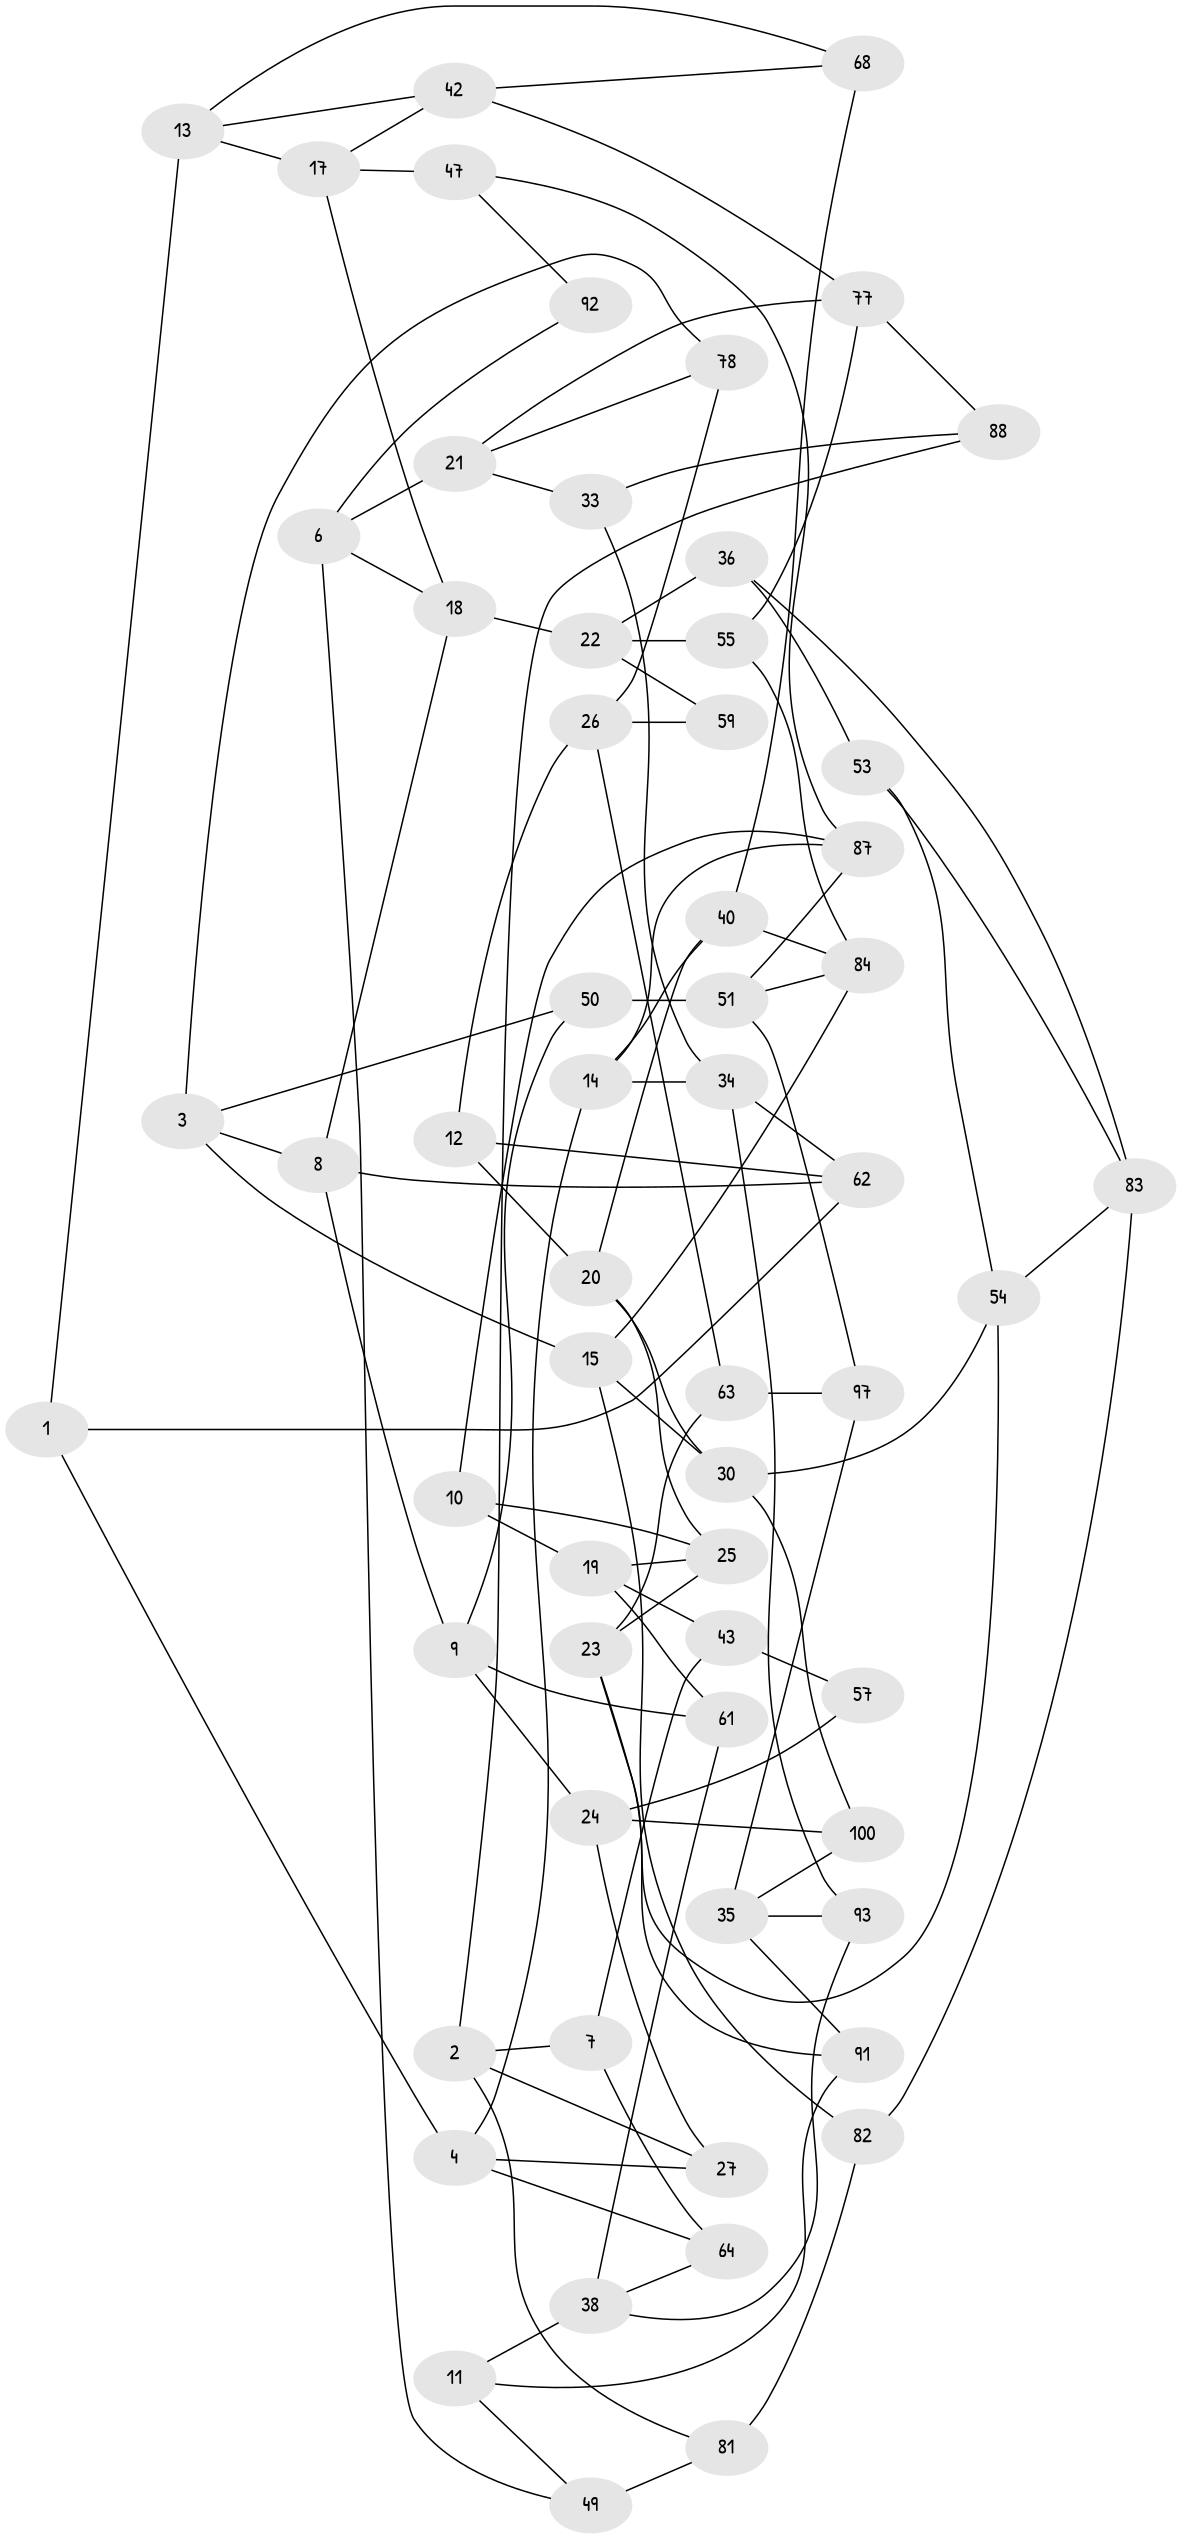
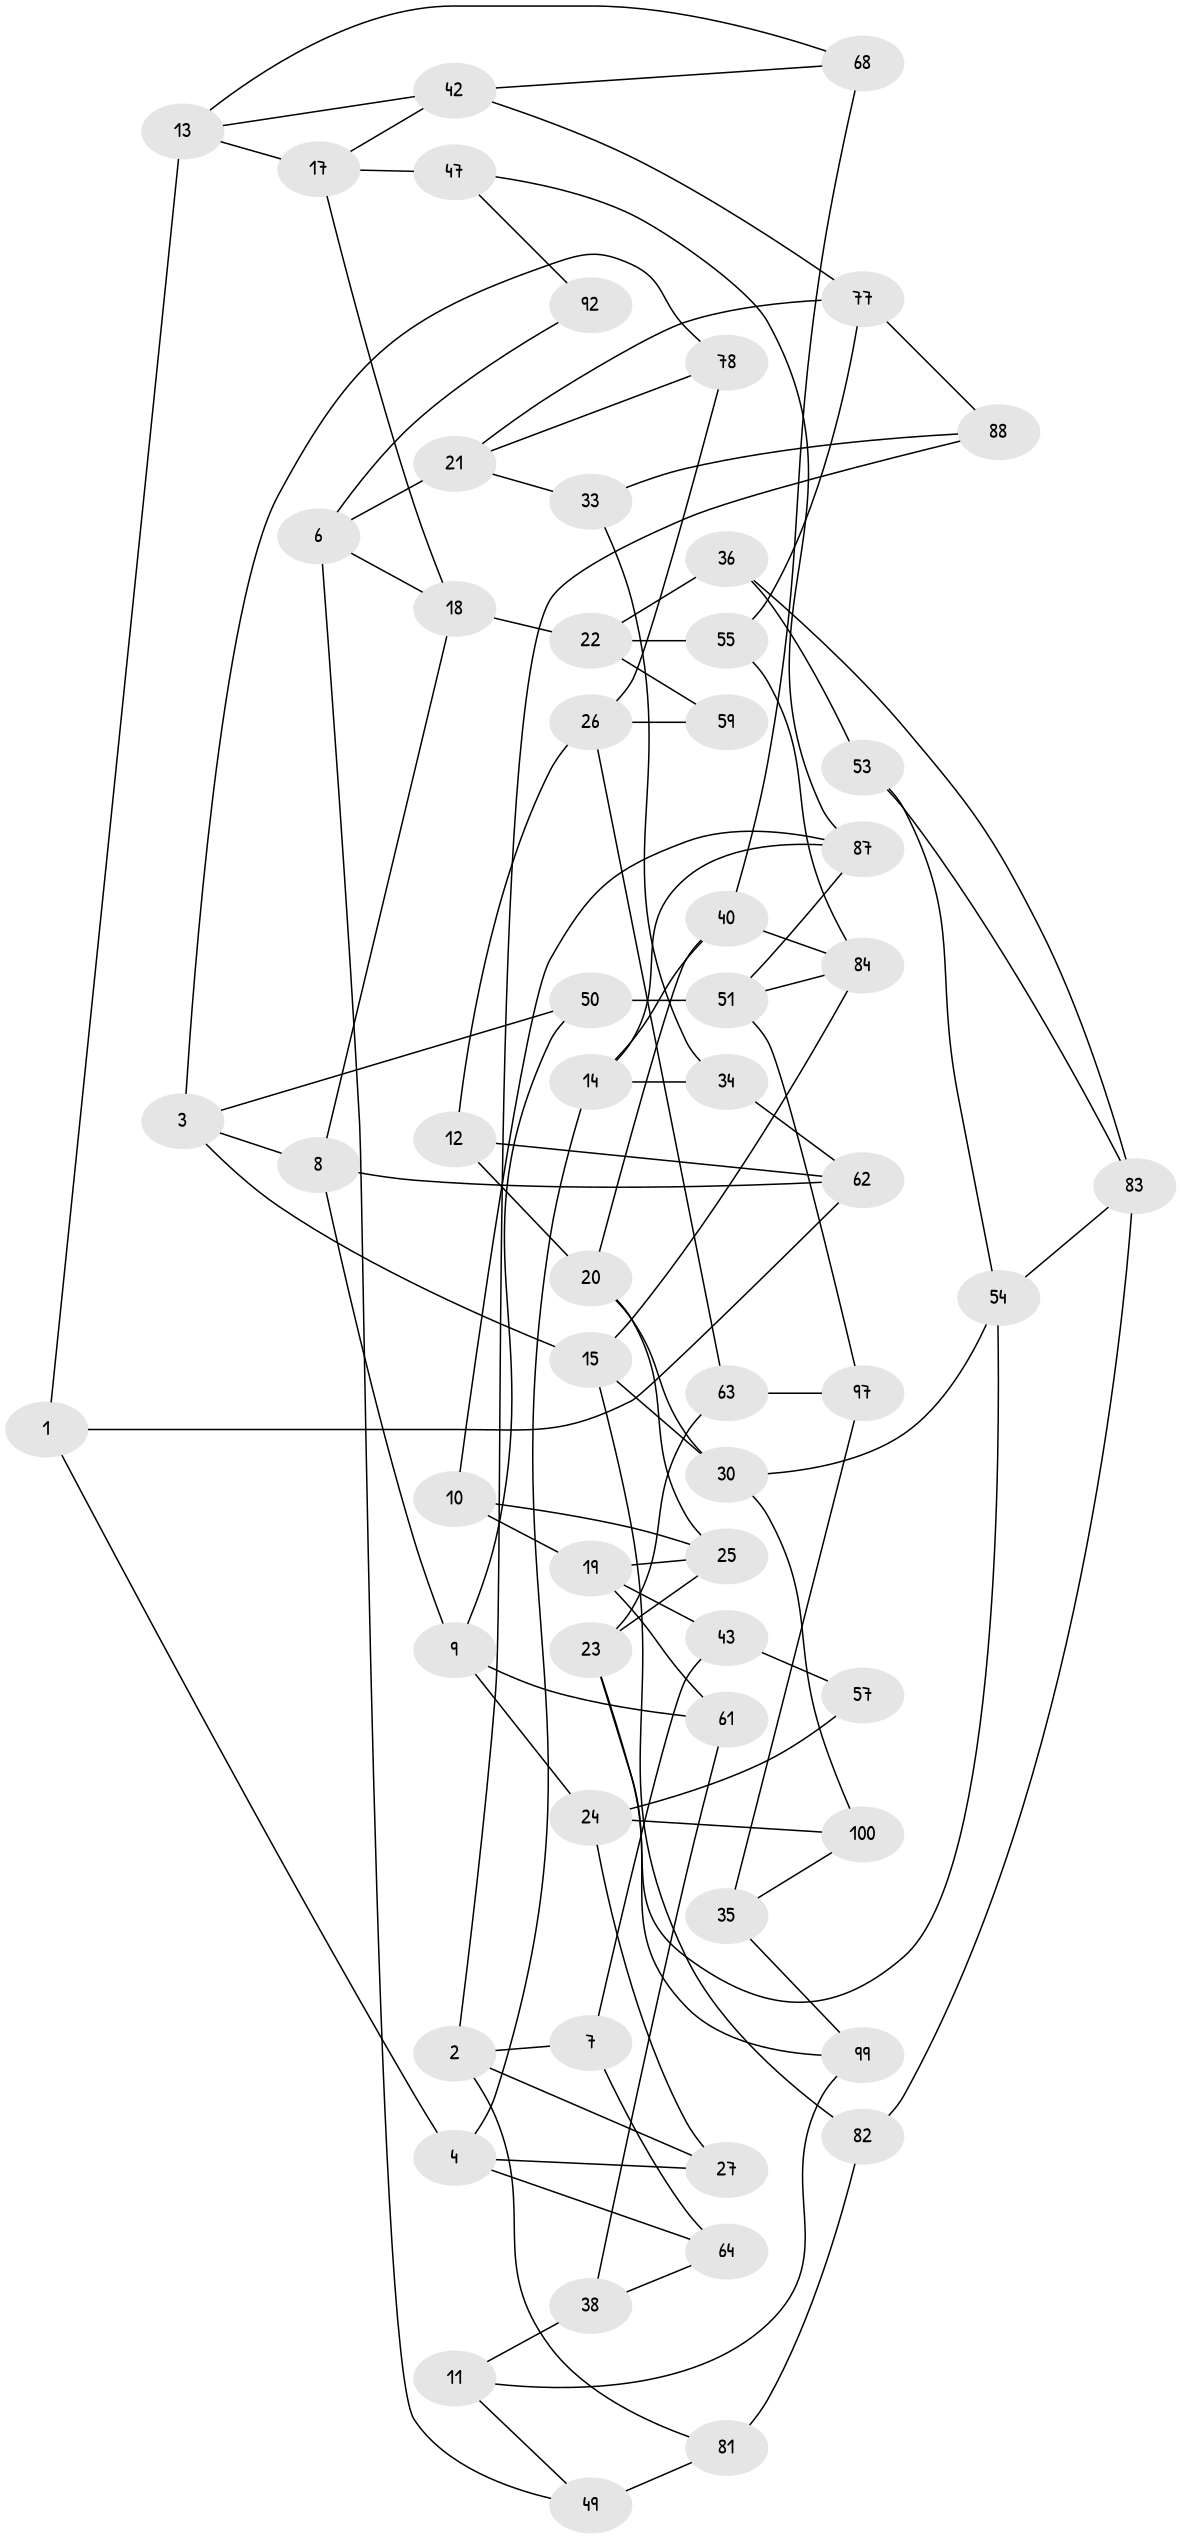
node "93": removed
node "91": label "91" -> "99"
